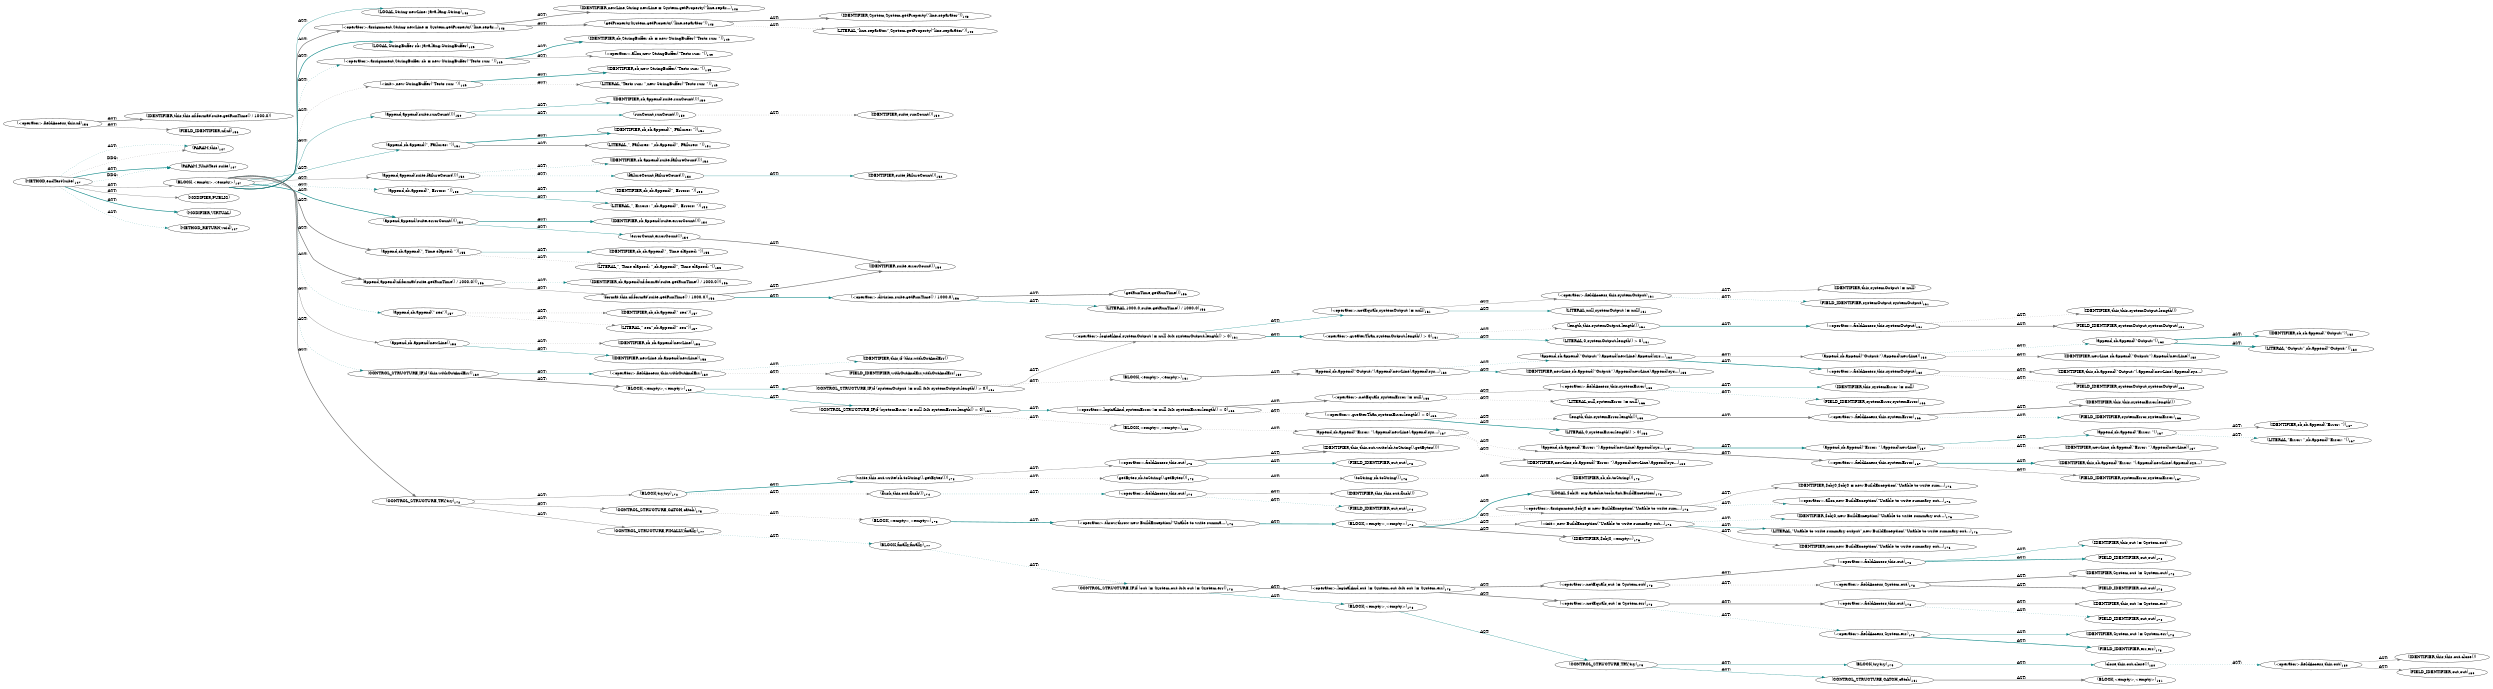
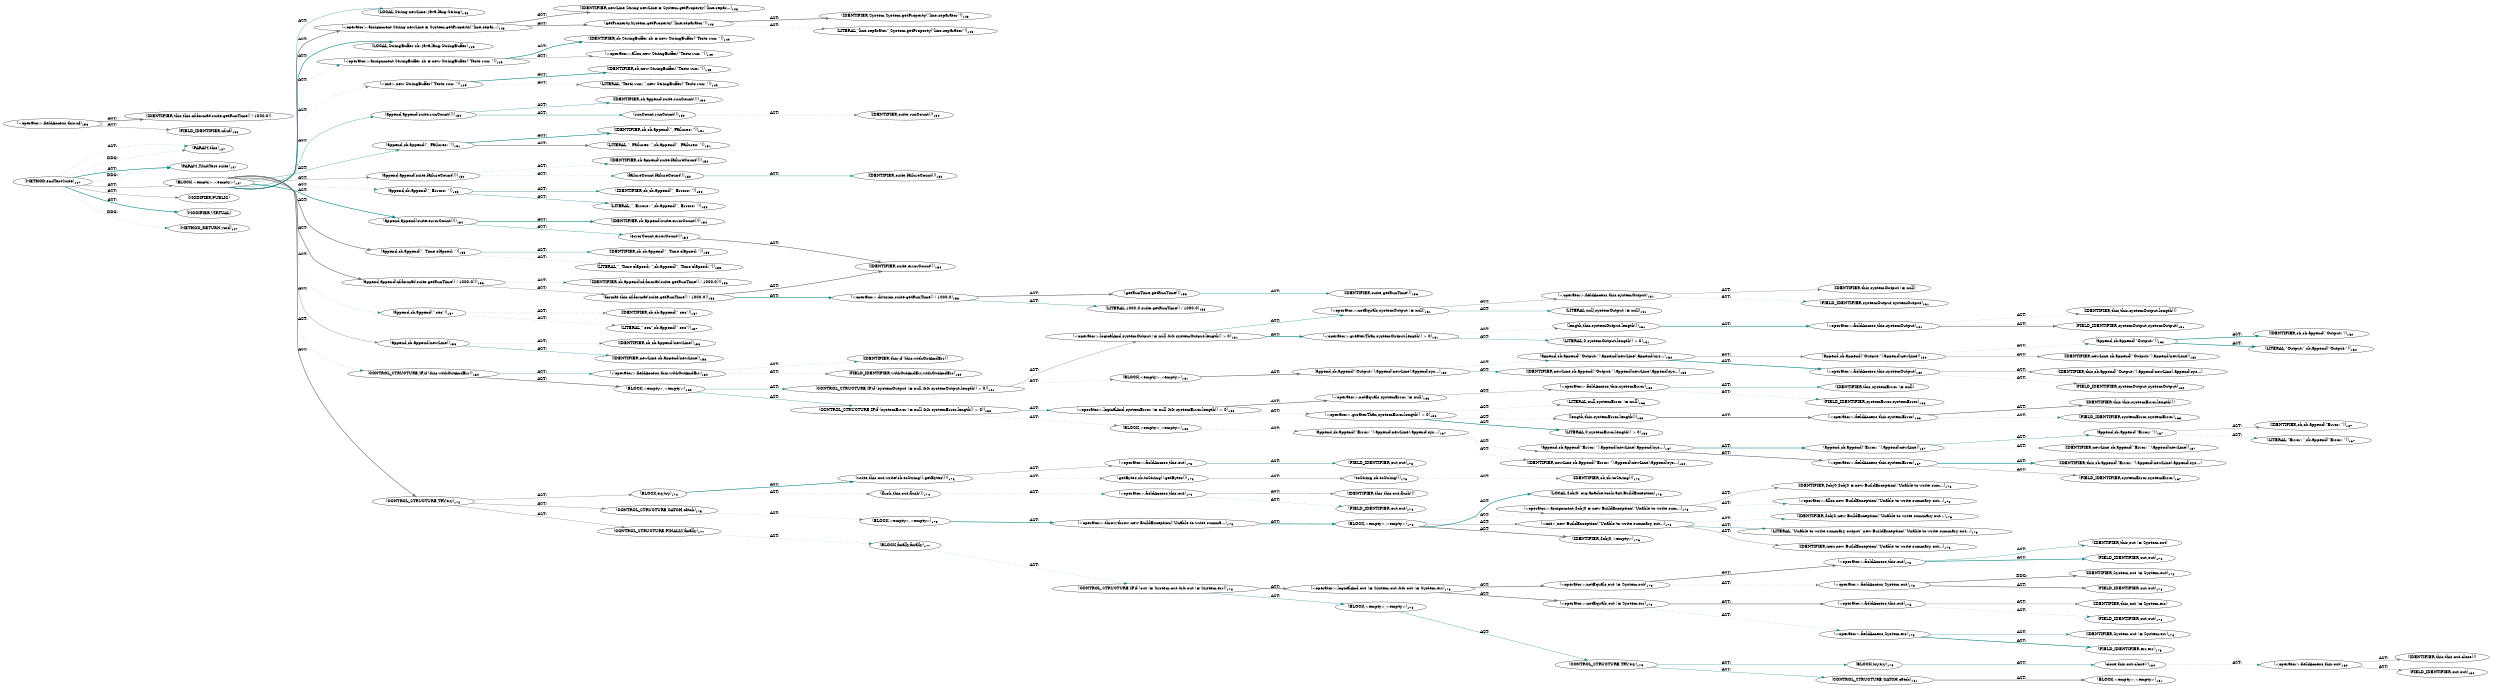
edge "(METHOD,endTestSuite)" -> "(METHOD_RETURN,void)": label "AST: " -> "DDG: "
node "(IDENTIFIER,suite,getRunTime())": added
edge "(<operator>.notEquals,systemError != null)" -> "(LITERAL,null,systemError != null)": now "(<operator>.greaterThan,systemError.length() > 0)" -> "(LITERAL,null,systemError != null)"
node "(IDENTIFIER,this,this.out.write(sb.toString().getBytes()))": removed
edge "(<operator>.fieldAccess,System.out)" -> "(IDENTIFIER,System,out != System.out)": label "AST: " -> "DDG: "
